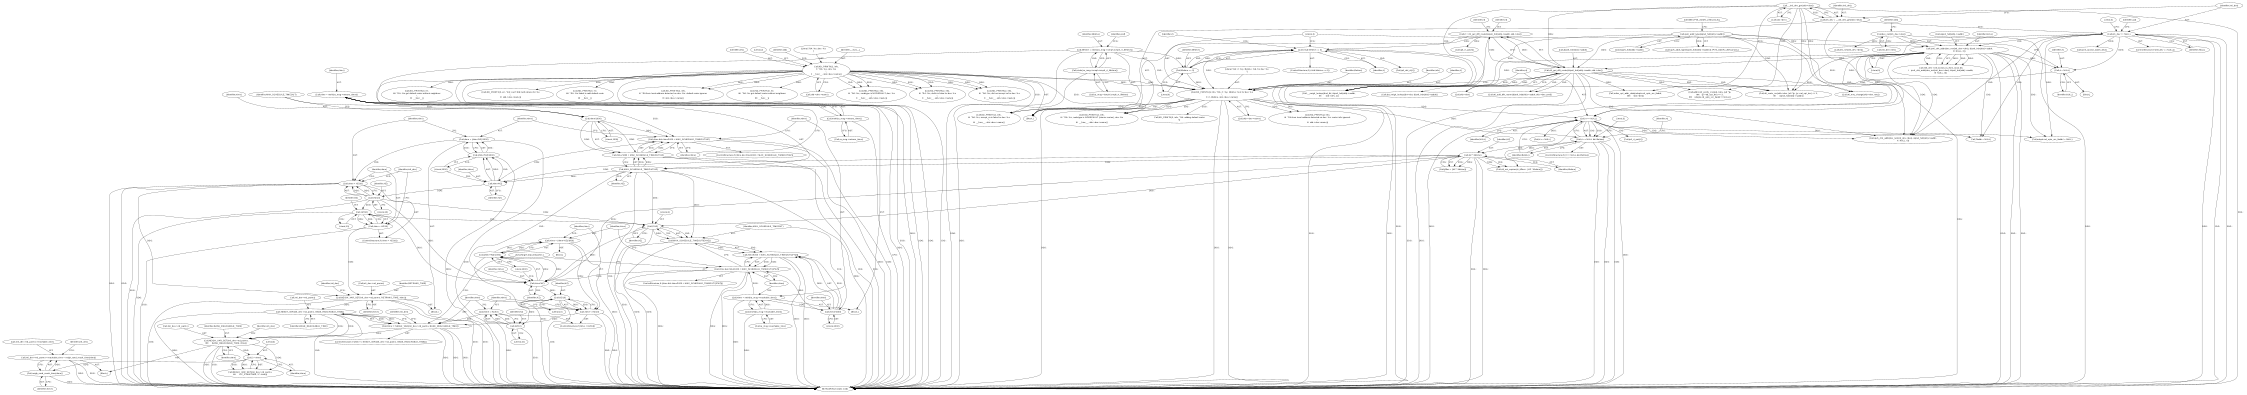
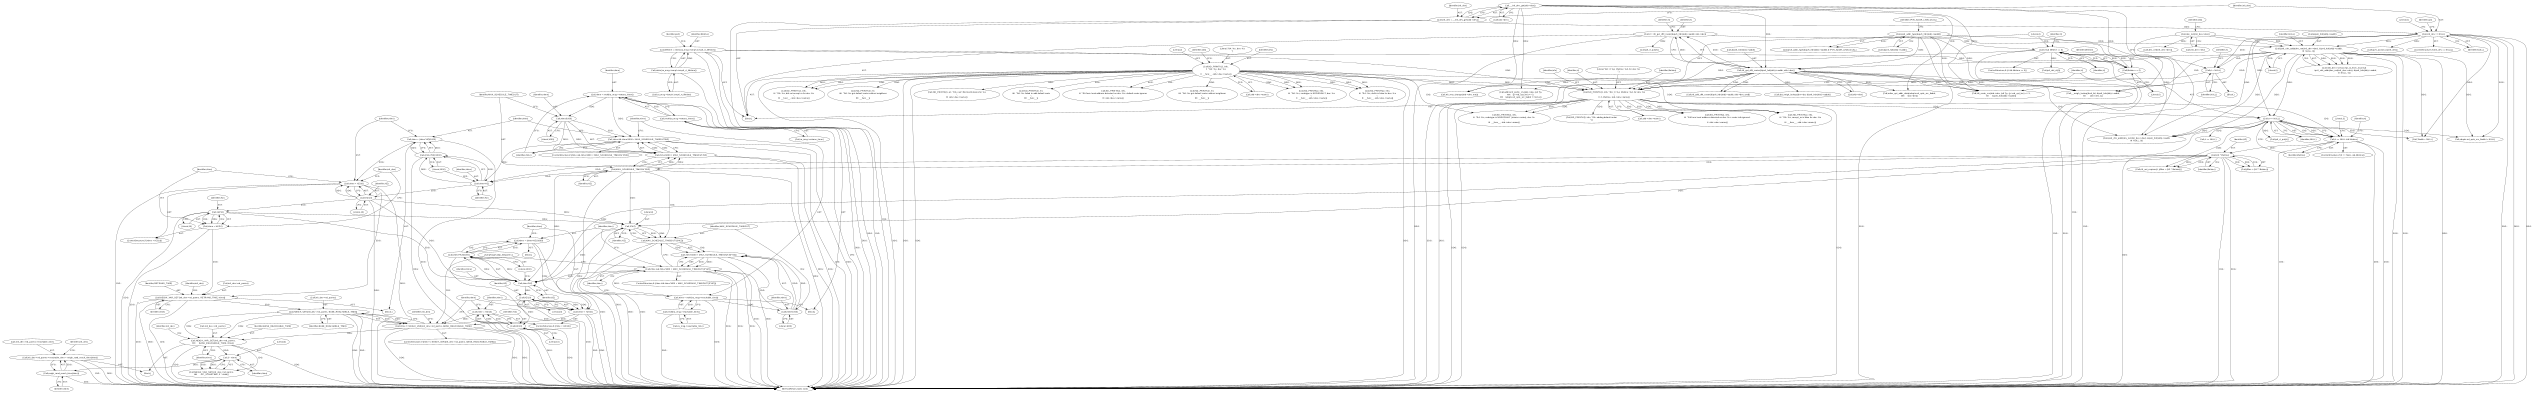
node "(Identifier,__func__)": removed
